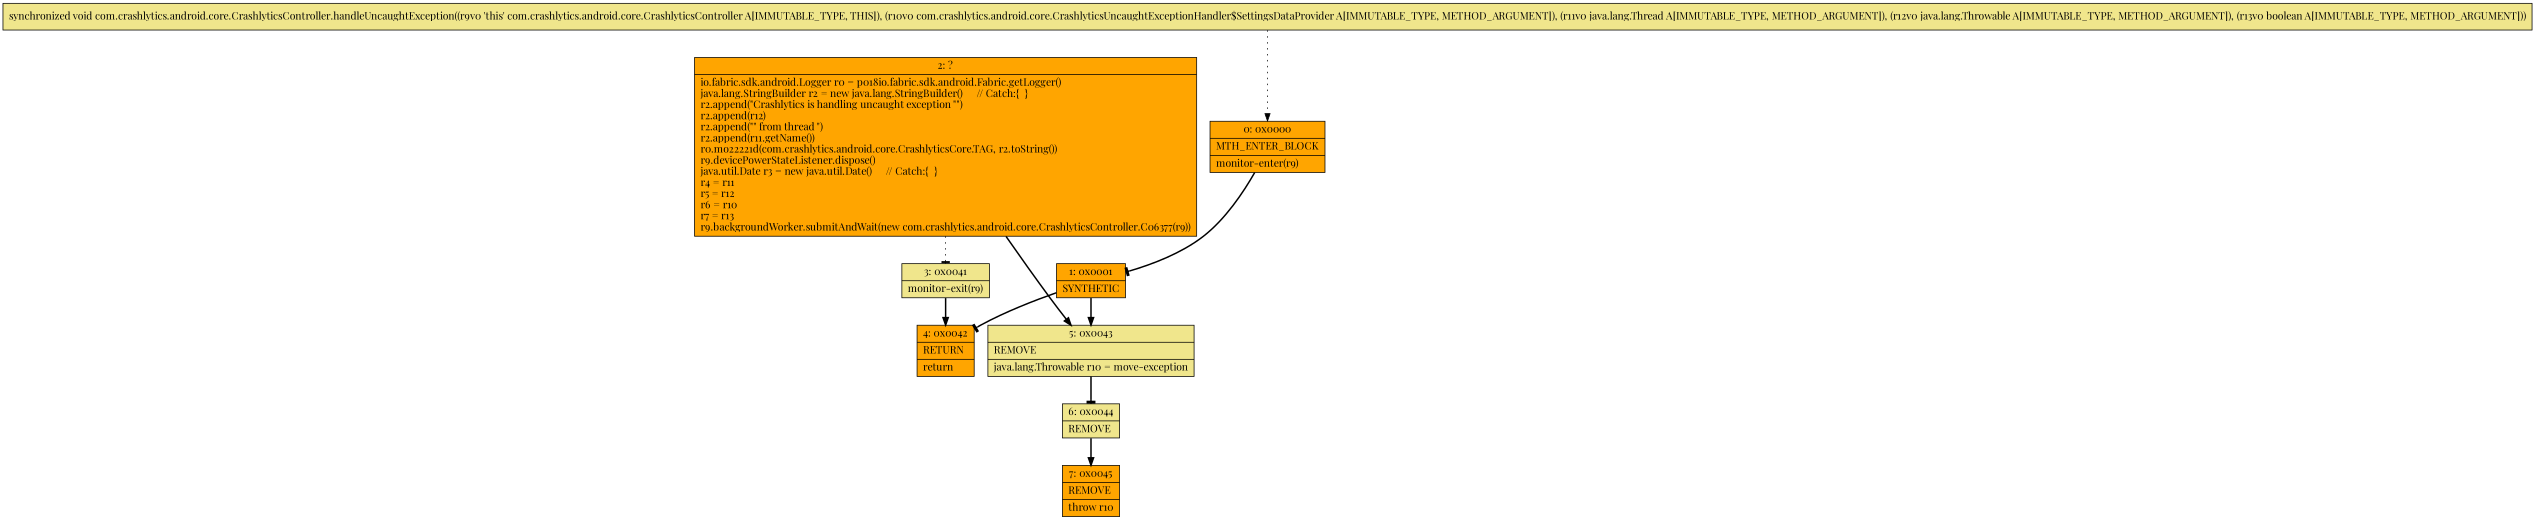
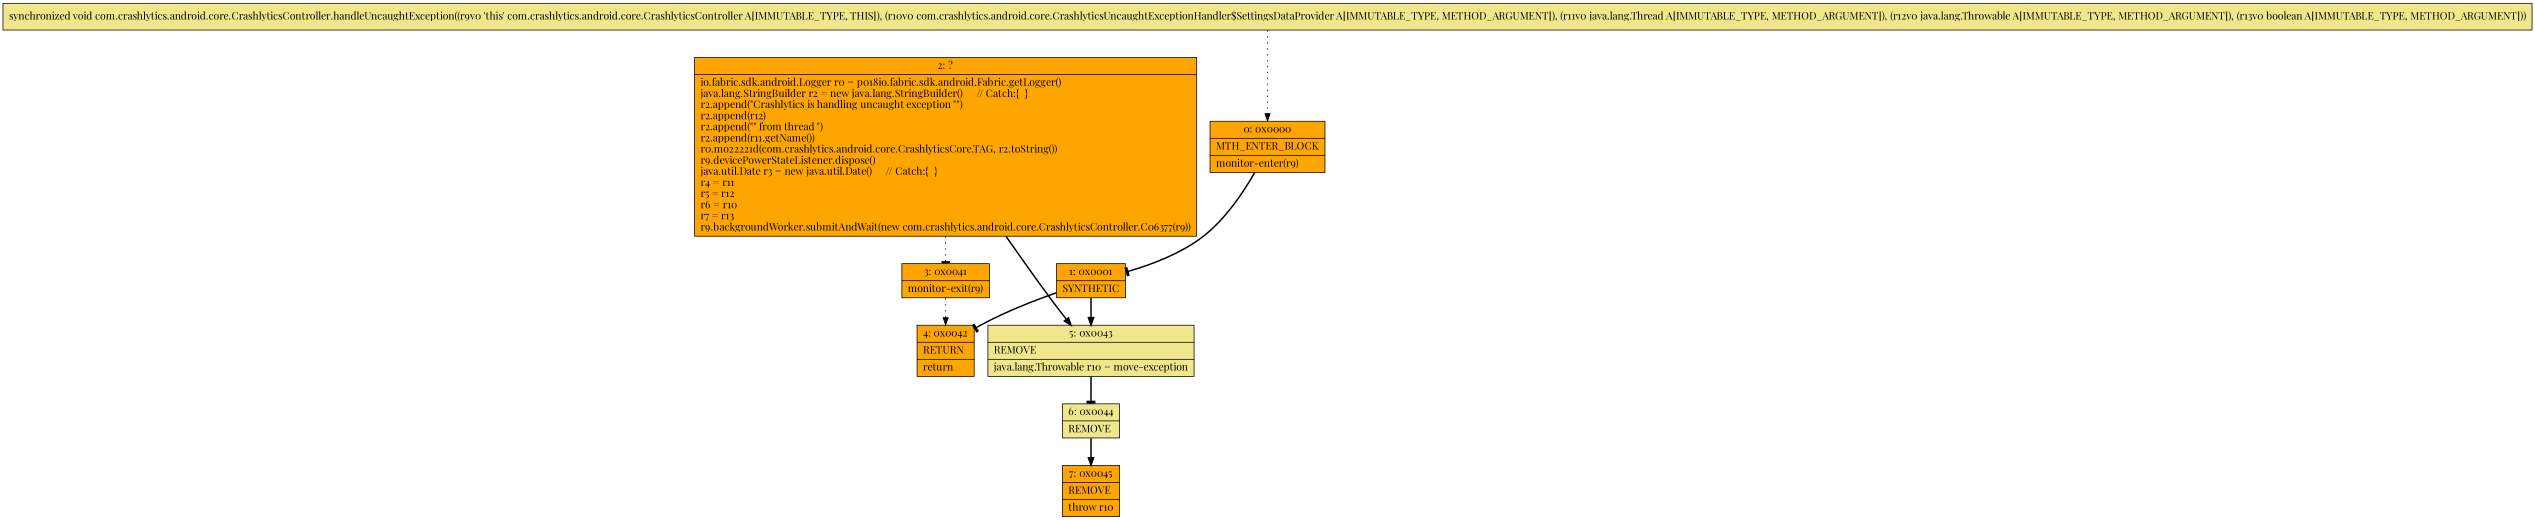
node "3: 0x0041": fillcolor khaki -> orange
edge "3: 0x0041" -> "4: 0x0042": style bold -> dotted
